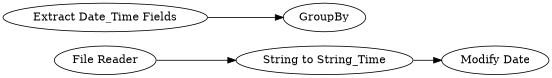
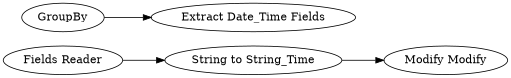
edge "Extract Date_Time Fields" -> "GroupBy": reversed
node "File Reader": label "File Reader" -> "Fields Reader"
node "Modify Date": label "Modify Date" -> "Modify Modify"
